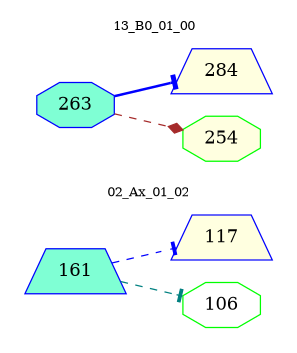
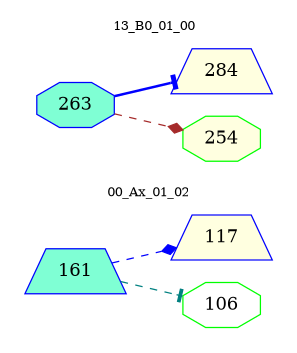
cluster "02_Ax_01_02": label "02_Ax_01_02" -> "00_Ax_01_02"
edge "161" -> "117": arrowhead tee -> diamond
